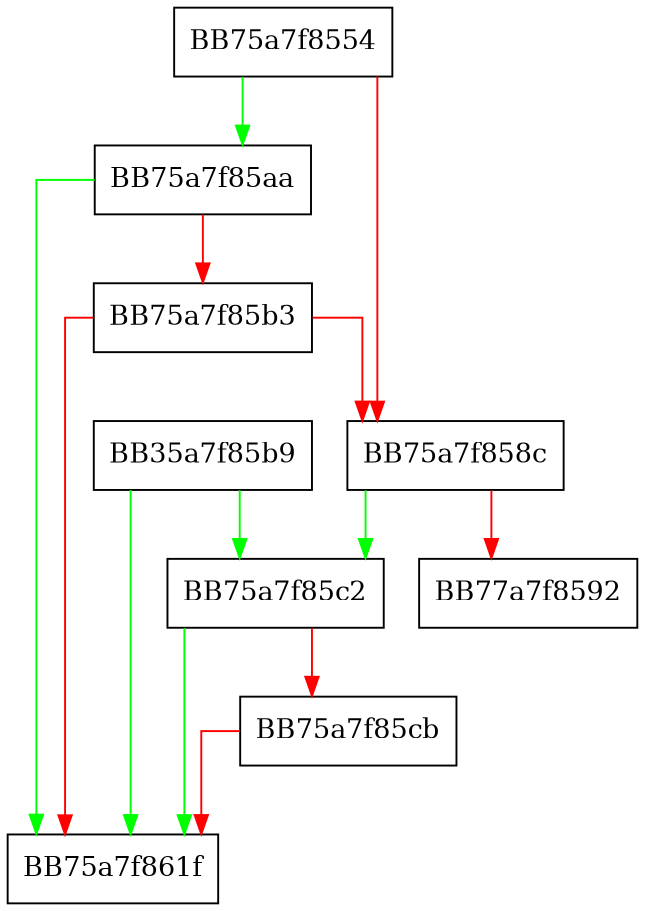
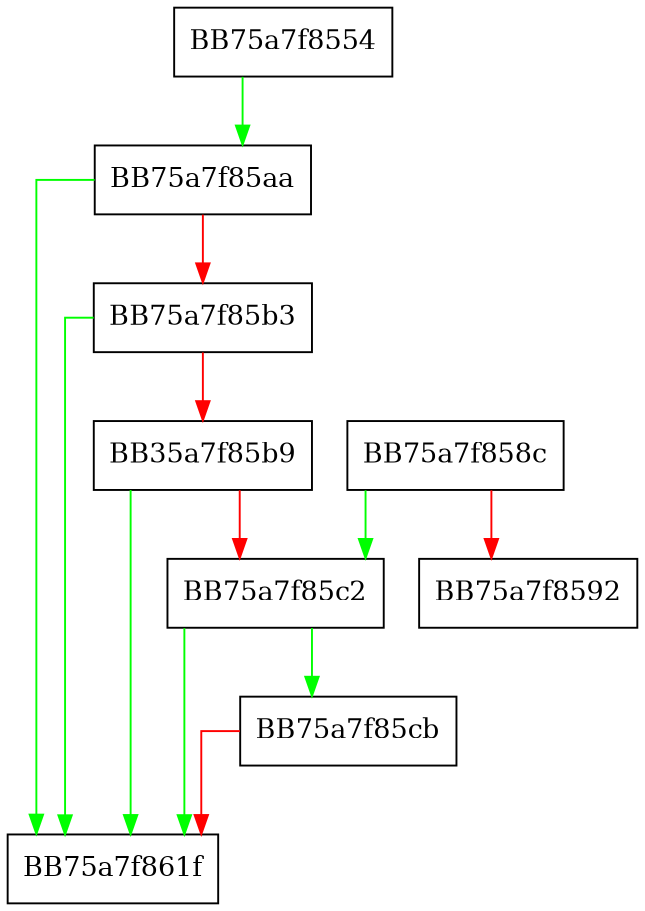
edge "BB75a7f8554" -> "BB75a7f858c": removed
edge "BB75a7f85b3" -> "BB75a7f858c": now "BB75a7f85b3" -> "BB35a7f85b9"
edge "BB35a7f85b9" -> "BB75a7f85c2": color green -> red
edge "BB75a7f85b3" -> "BB75a7f861f": color red -> green
node "BB77a7f8592": label "BB77a7f8592" -> "BB75a7f8592"
edge "BB75a7f85c2" -> "BB75a7f85cb": color red -> green
